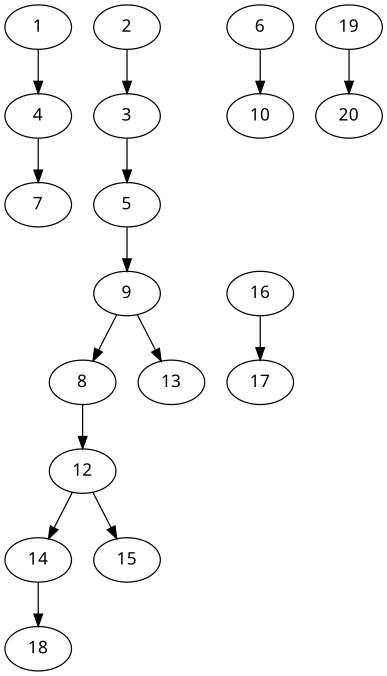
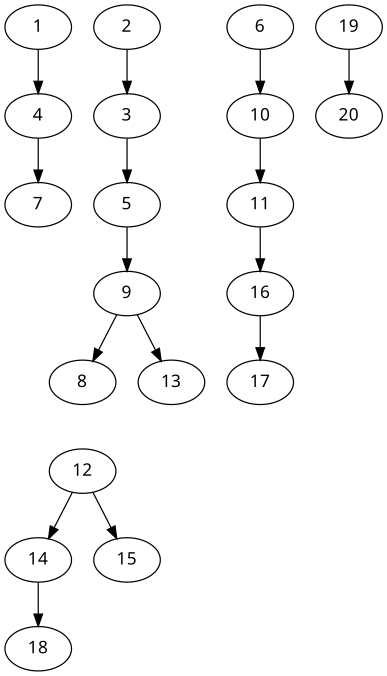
node "11": added
edge "8" -> "12": removed
